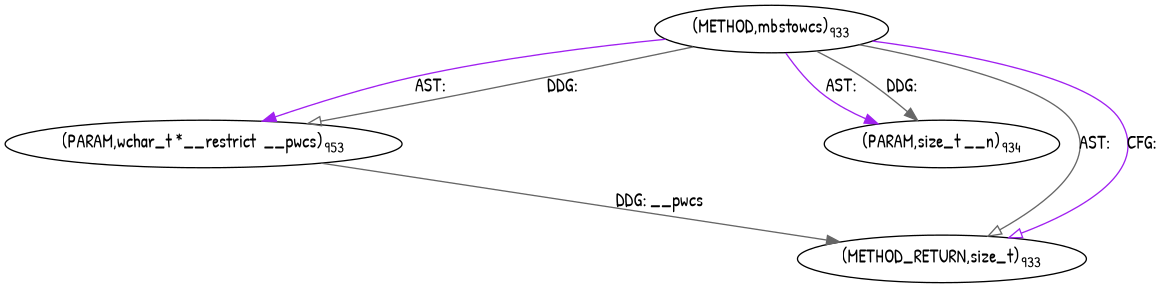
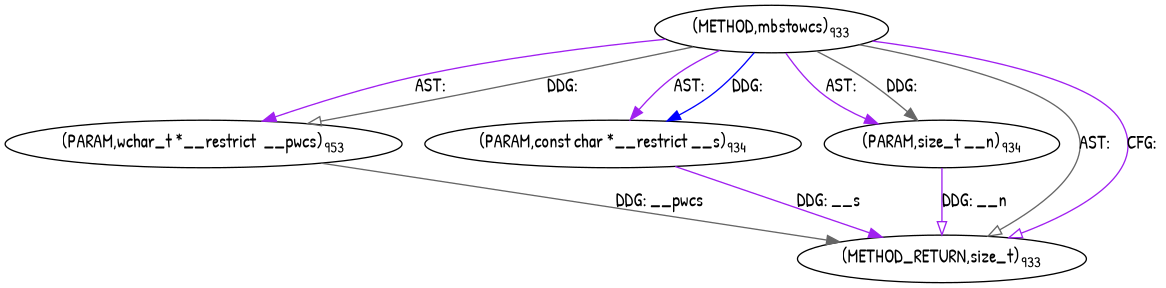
node "(PARAM,const char *__restrict __s)": added
edge "(PARAM,size_t __n)" -> "(METHOD_RETURN,size_t)": added, label "DDG: __n"
